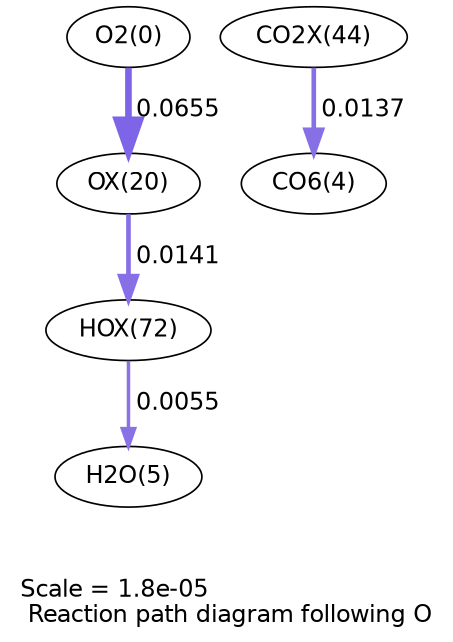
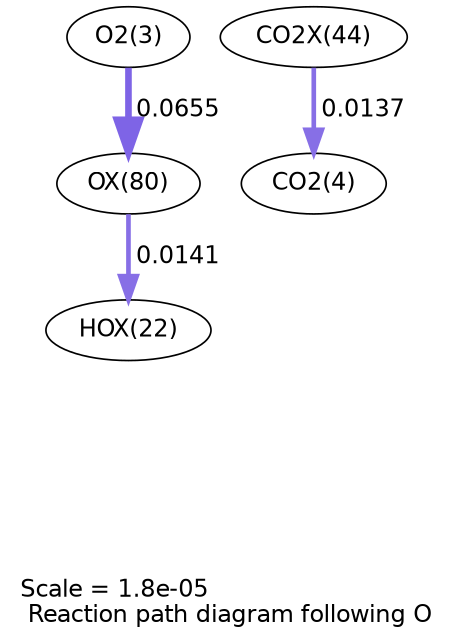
node "O2(0)": label "O2(0)" -> "O2(3)"
node "OX(20)": label "OX(20)" -> "OX(80)"
node "CO6(4)": label "CO6(4)" -> "CO2(4)"
node "HOX(72)": label "HOX(72)" -> "HOX(22)"
node "H2O(5)": removed
